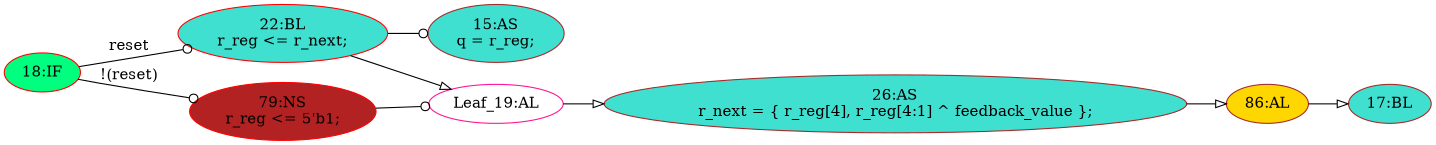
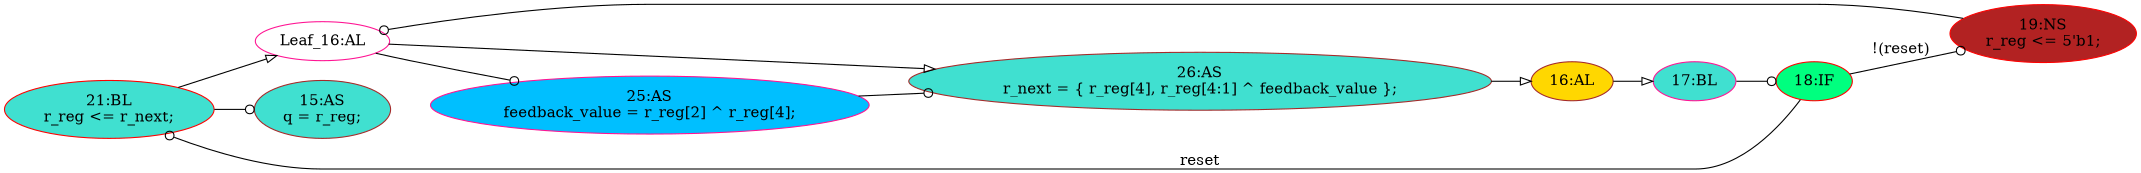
node "22:BL r_reg <= r_next;": label "22:BL r_reg <= r_next;" -> "21:BL r_reg <= r_next;"
edge "17:BL" -> "18:IF": added
node "Leaf_19:AL": label "Leaf_19:AL" -> "Leaf_16:AL"
node "86:AL": label "86:AL" -> "16:AL"
node "17:BL": color brown -> deeppink
node "25:AS feedback_value = r_reg[2] ^ r_reg[4];": added
node "79:NS r_reg <= 5'b1;": label "79:NS r_reg <= 5'b1;" -> "19:NS r_reg <= 5'b1;"
